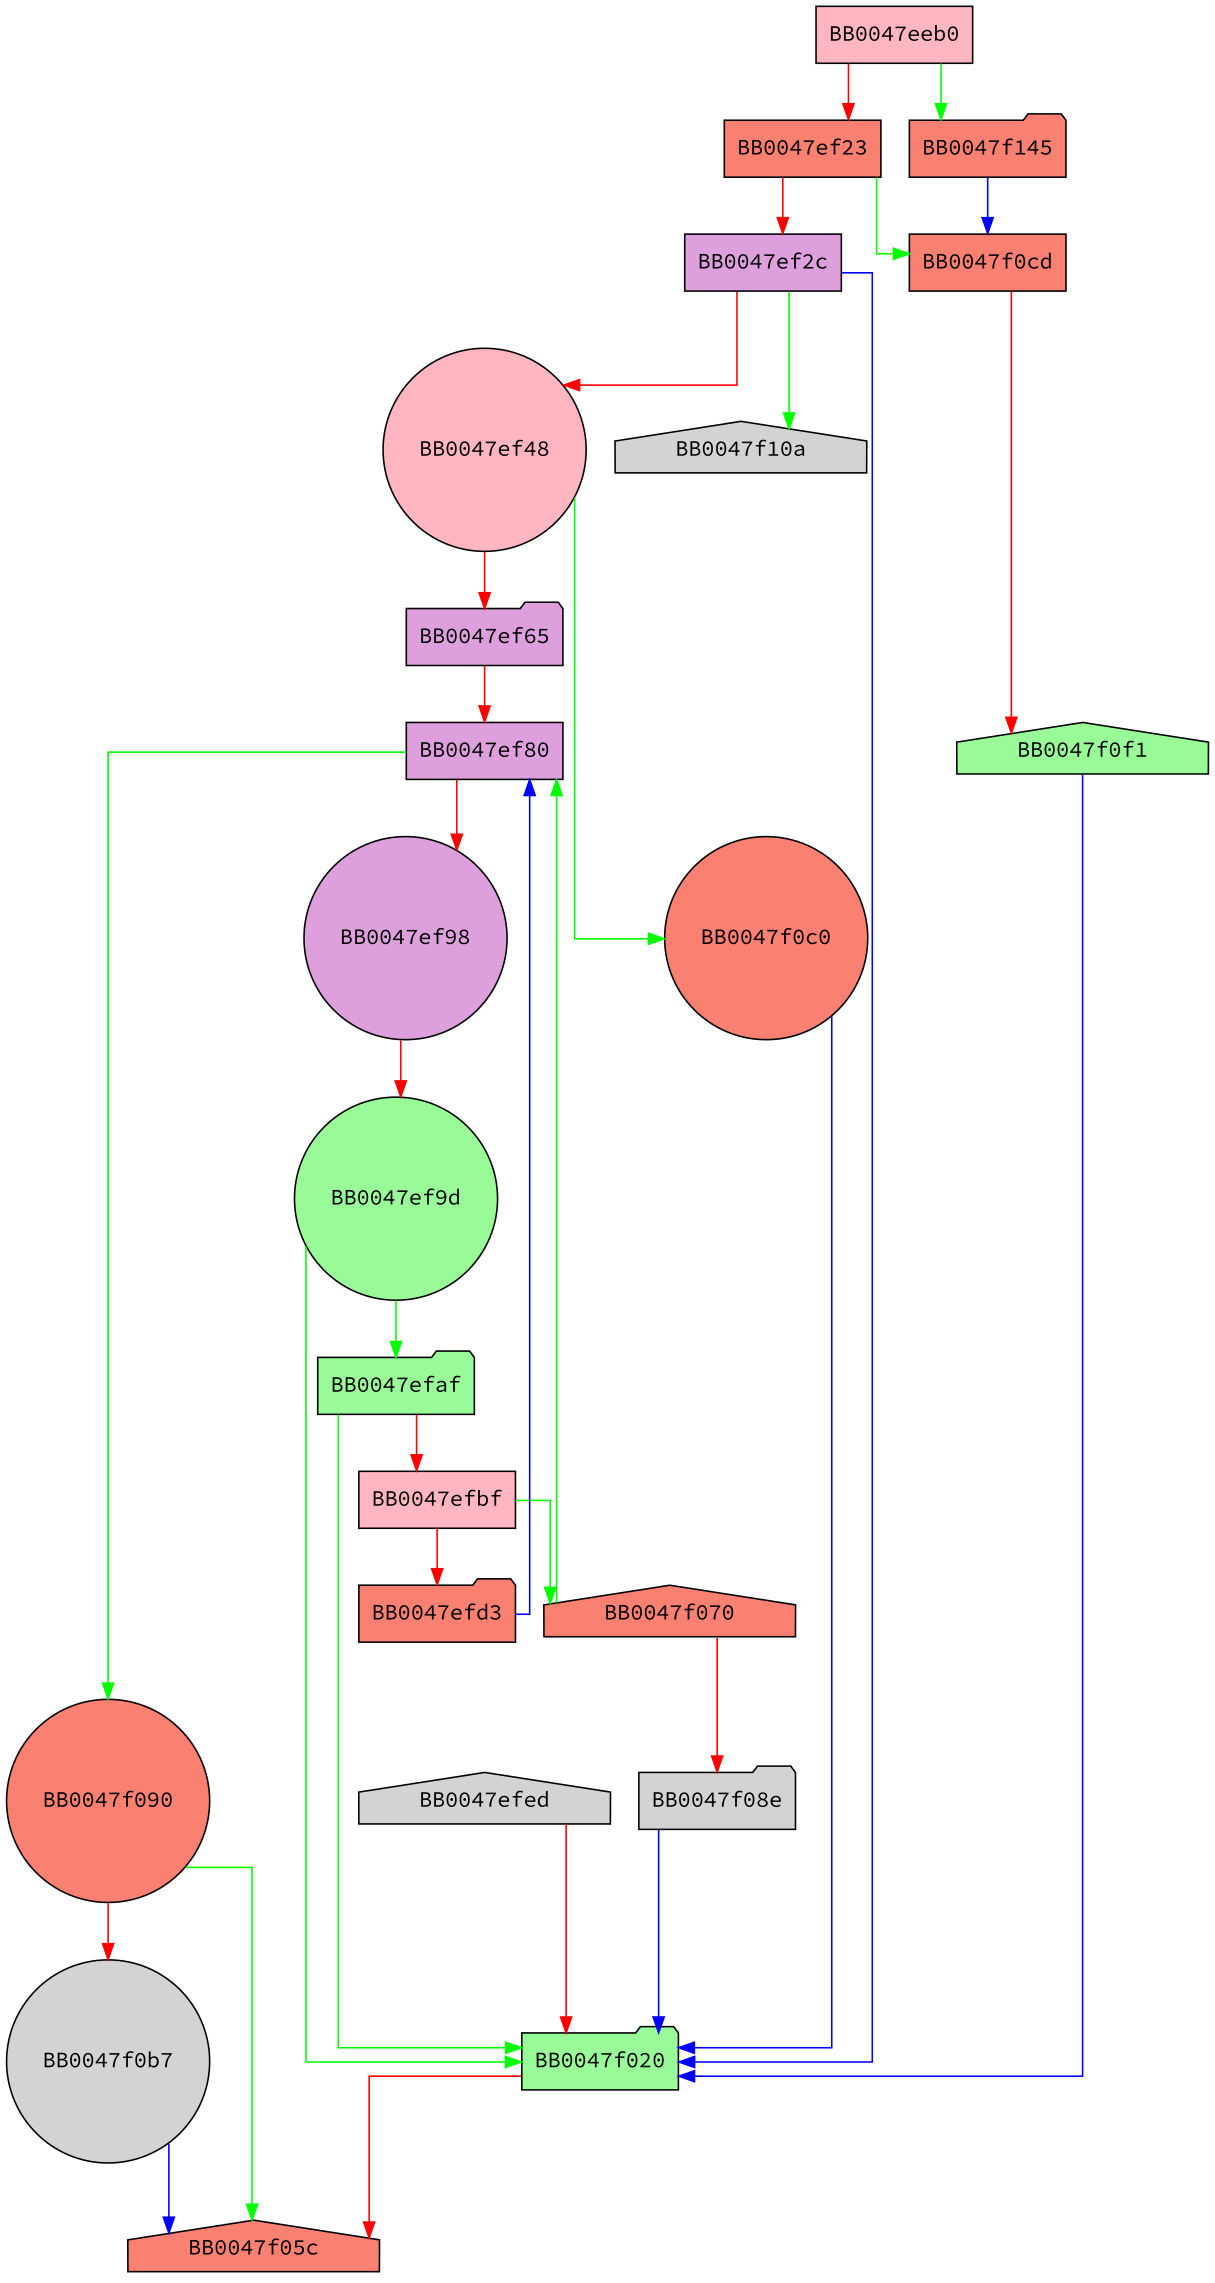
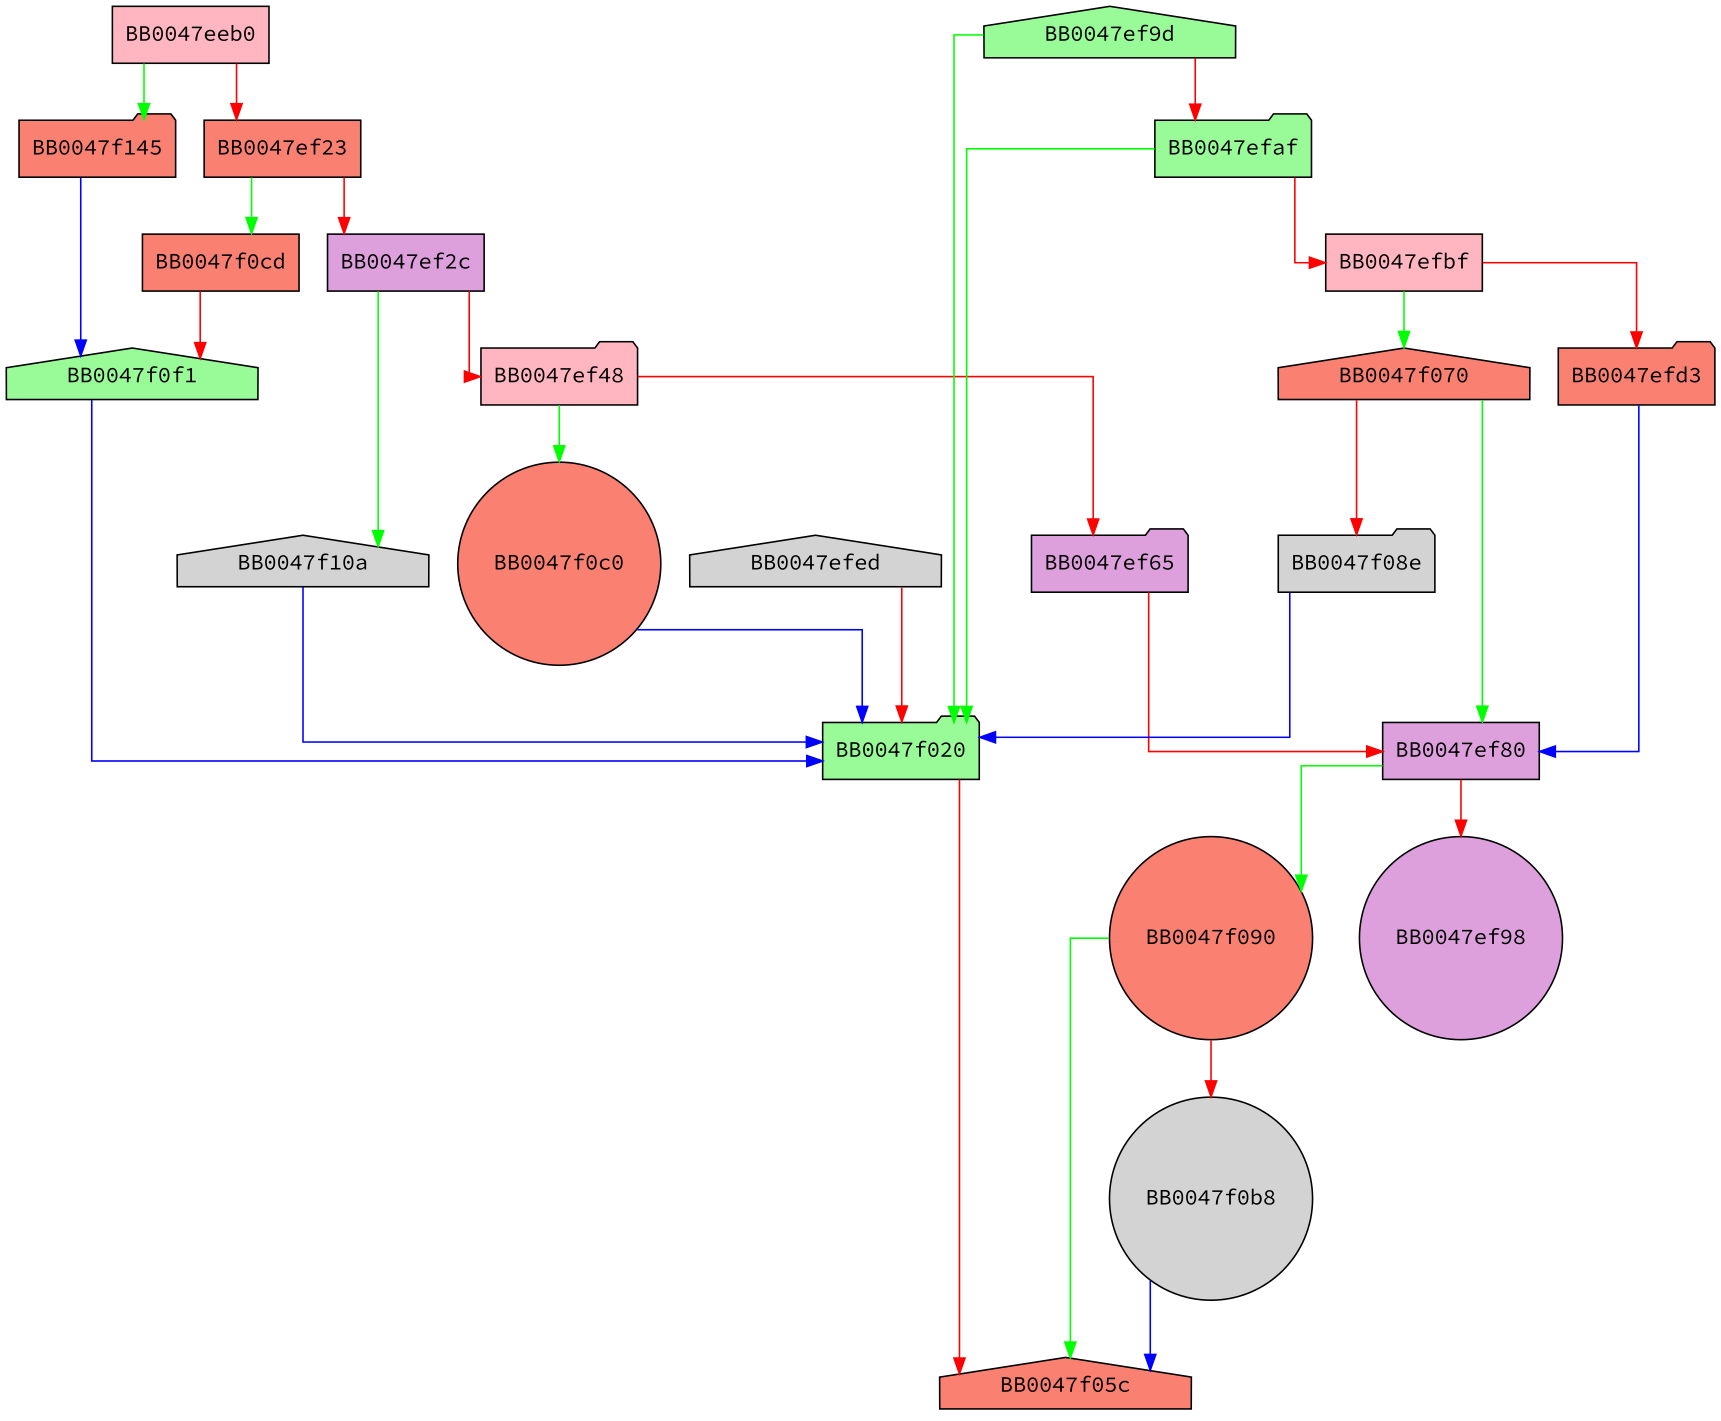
edge "BB0047f145" -> "BB0047f0cd": now "BB0047f145" -> "BB0047f0f1"
node "BB0047ef48": shape circle -> folder
edge "BB0047ef98" -> "BB0047ef9d": removed
node "BB0047ef9d": shape circle -> house
edge "BB0047ef2c" -> "BB0047f020": now "BB0047f10a" -> "BB0047f020"
edge "BB0047ef9d" -> "BB0047efaf": color green -> red
node "BB0047f0b7": label "BB0047f0b7" -> "BB0047f0b8"
